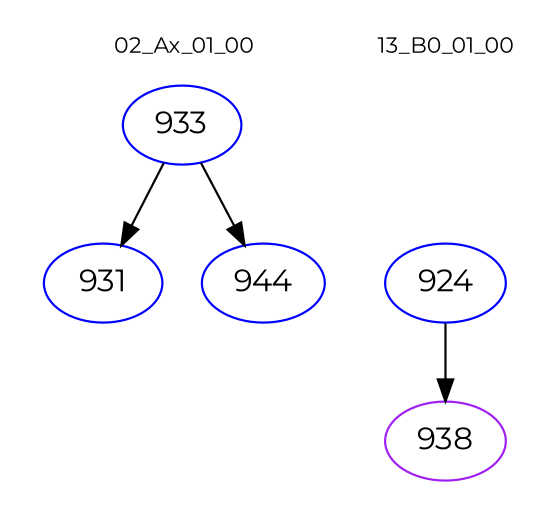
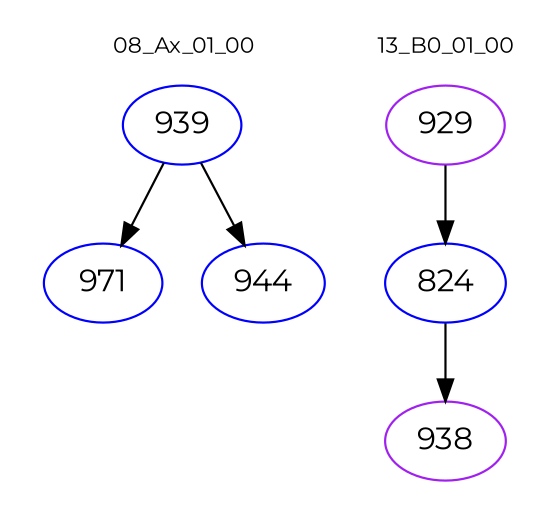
cluster "02_Ax_01_00": label "02_Ax_01_00" -> "08_Ax_01_00"
node "933": label "933" -> "939"
node "929": added
node "931": label "931" -> "971"
node "924": label "924" -> "824"
